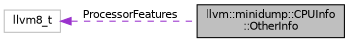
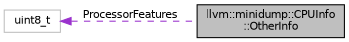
node "llvm8_t": label "llvm8_t" -> "uint8_t"
